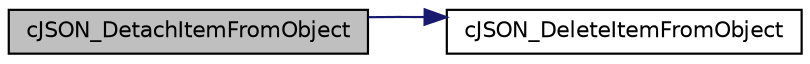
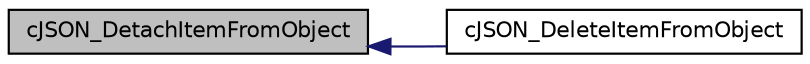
edge "cJSON_DetachItemFromObject" -> "cJSON_DeleteItemFromObject": reversed
